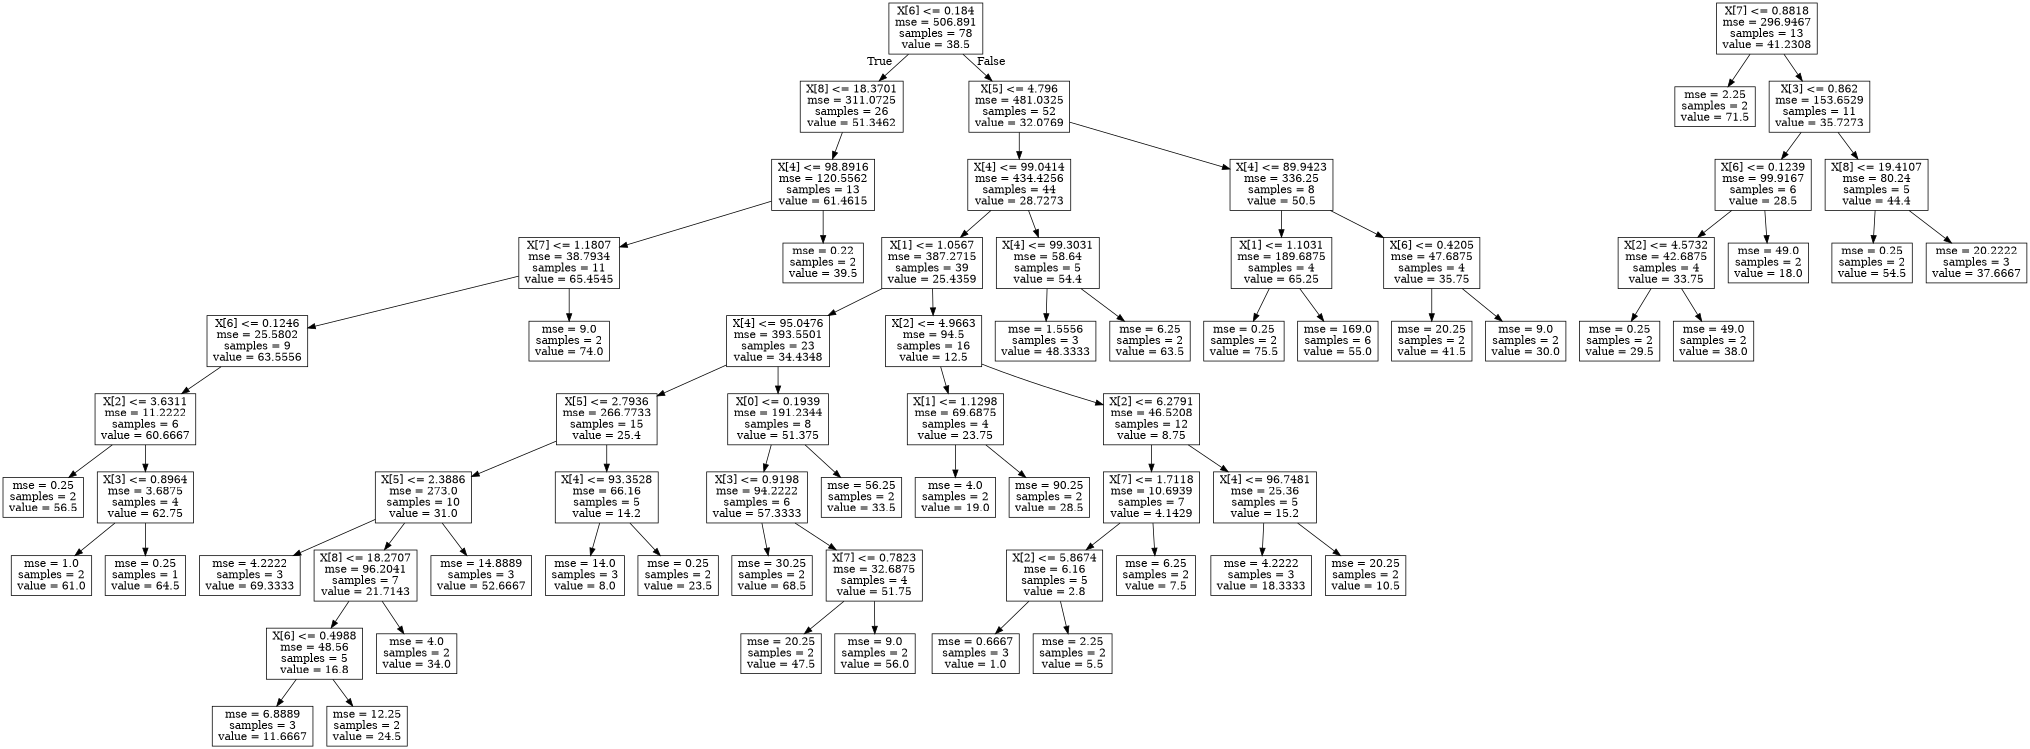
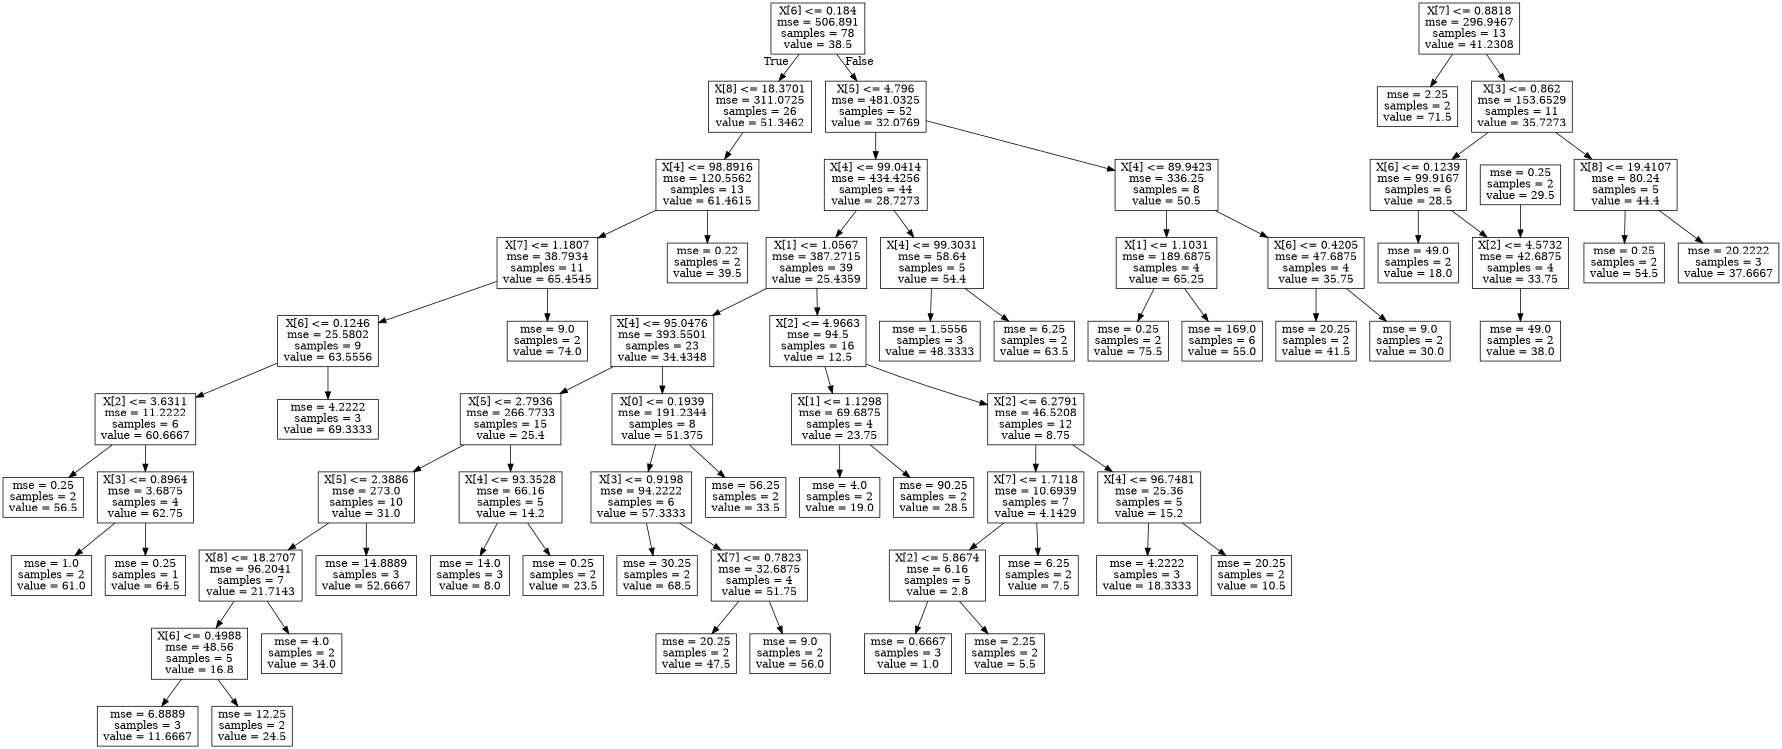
edge "X[2] <= 4.5732 mse = 42.6875 samples = 4 value = 33.75" -> "mse = 0.25 samples = 2 value = 29.5": reversed
edge "X[5] <= 2.3886 mse = 273.0 samples = 10 value = 31.0" -> "mse = 4.2222 samples = 3 value = 69.3333": now "X[6] <= 0.1246 mse = 25.5802 samples = 9 value = 63.5556" -> "mse = 4.2222 samples = 3 value = 69.3333"
